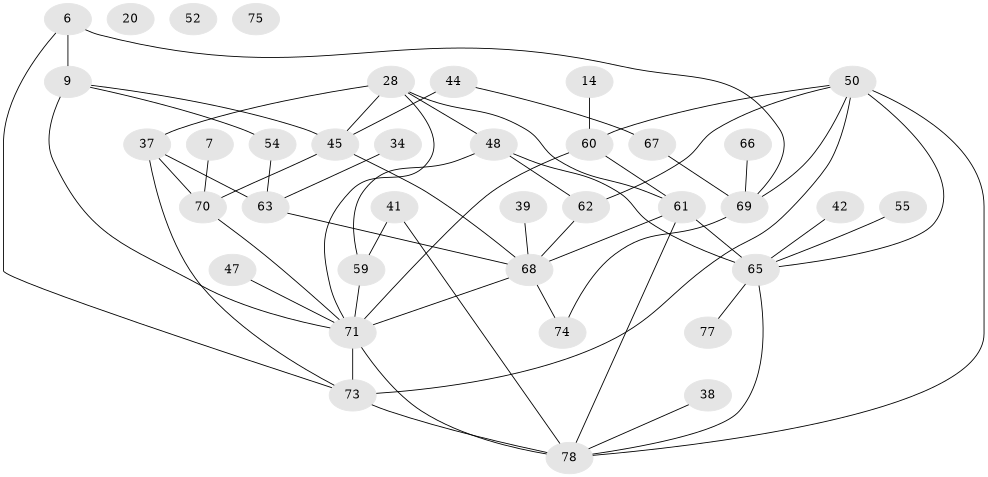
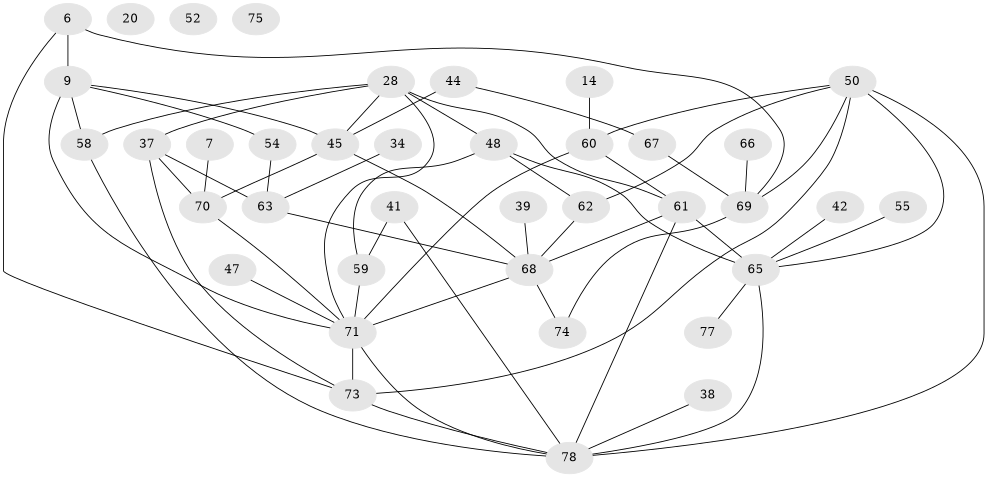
node "58": added
